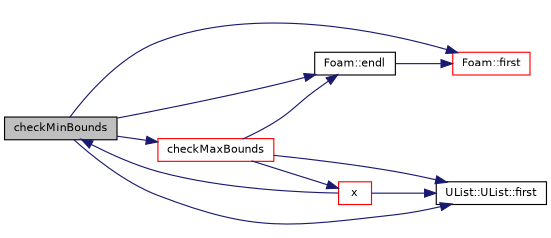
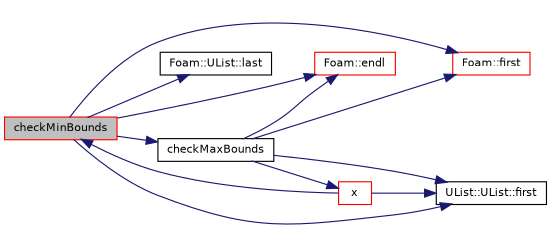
node "Foam::UList::last": added
node "Foam::endl": color black -> red
edge "Foam::endl" -> "Foam::first": now "checkMaxBounds" -> "Foam::first"
node "checkMinBounds": color black -> red
node "checkMaxBounds": color red -> black
